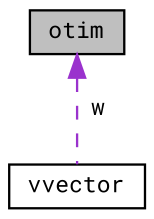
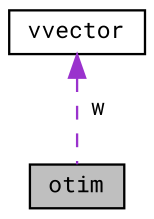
edge "vvector" -> "otim": reversed
